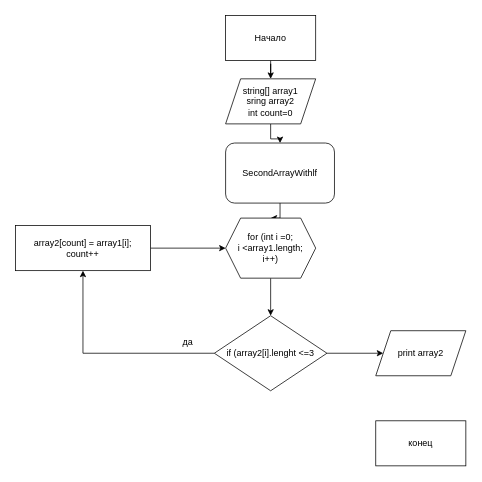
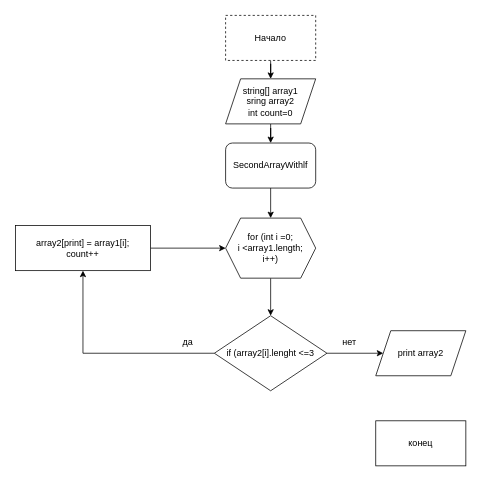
node "Начало": style solid -> dashed
node "SecondArrayWithlf": size 109x60 -> 90x45
node "array2[count] = array1[i]; count++": label "array2[count] = array1[i]; count++" -> "array2[print] = array1[i]; count++"
node "нет": added
